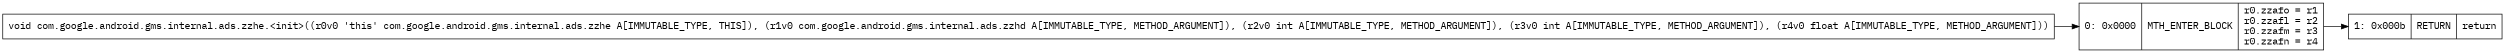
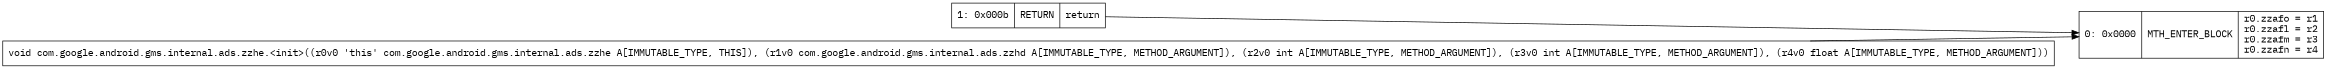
edge "0: 0x0000" -> "1: 0x000b": reversed
